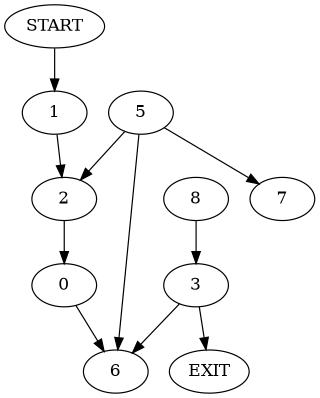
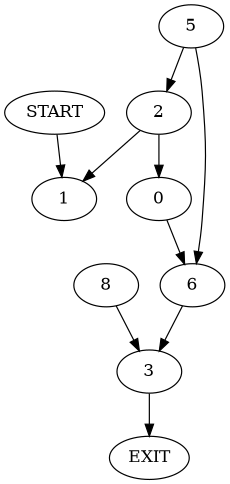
edge "1" -> "2": reversed
node "7": removed
edge "3" -> "6": reversed
